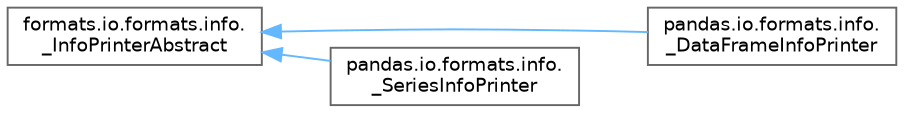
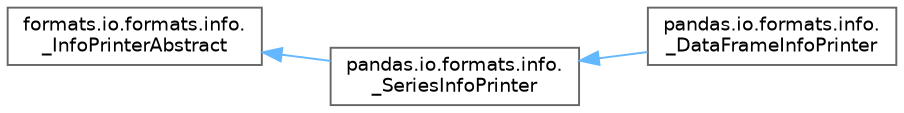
edge "pandas.io.formats.info. _DataFrameInfoPrinter" -> "formats.io.formats.info. _InfoPrinterAbstract": now "pandas.io.formats.info. _DataFrameInfoPrinter" -> "pandas.io.formats.info. _SeriesInfoPrinter"
